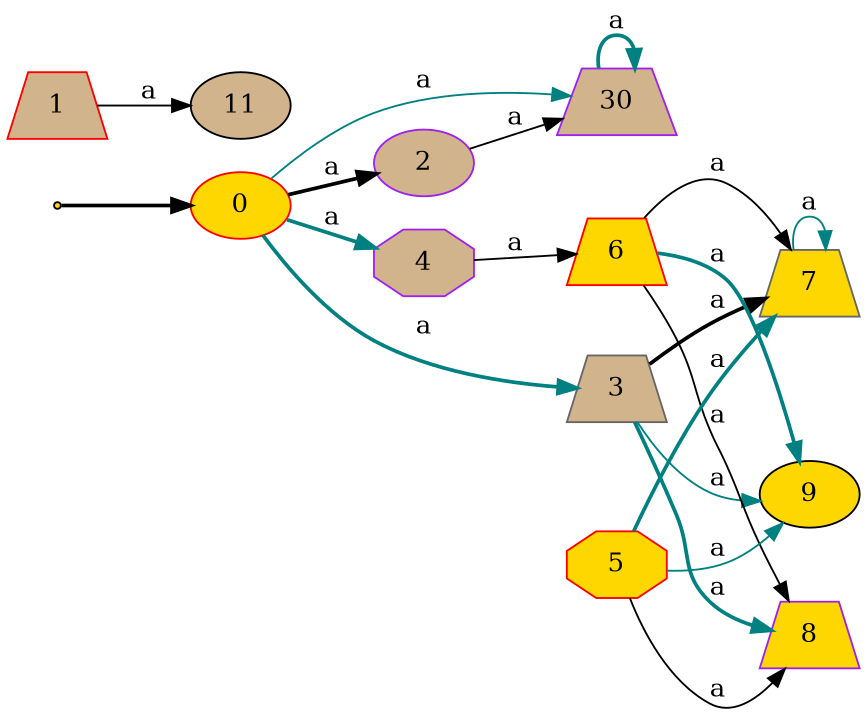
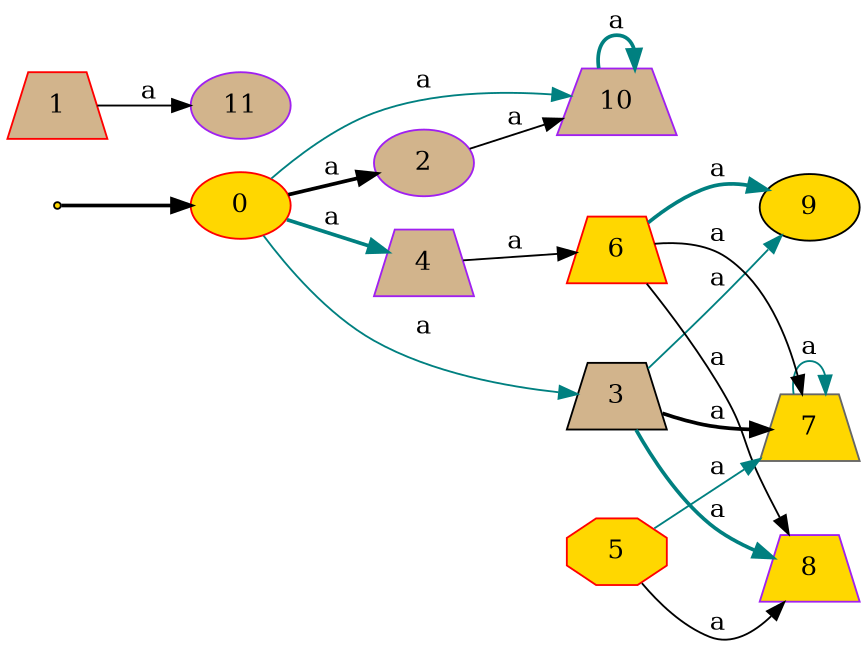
node "30": label "30" -> "10"
node "11": color black -> purple
node "4": shape octagon -> trapezium
edge "0" -> "3": style bold -> solid
node "3": color gray40 -> black
edge "5" -> "7": style bold -> solid
edge "5" -> "9": removed, label "a"
